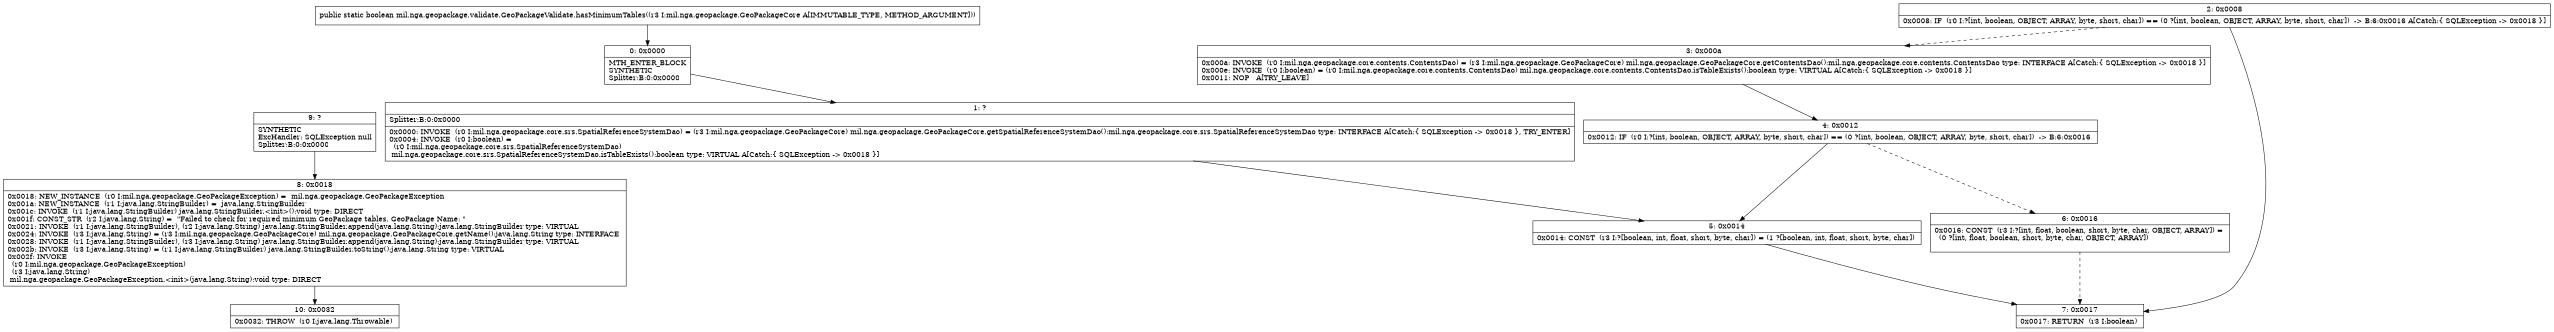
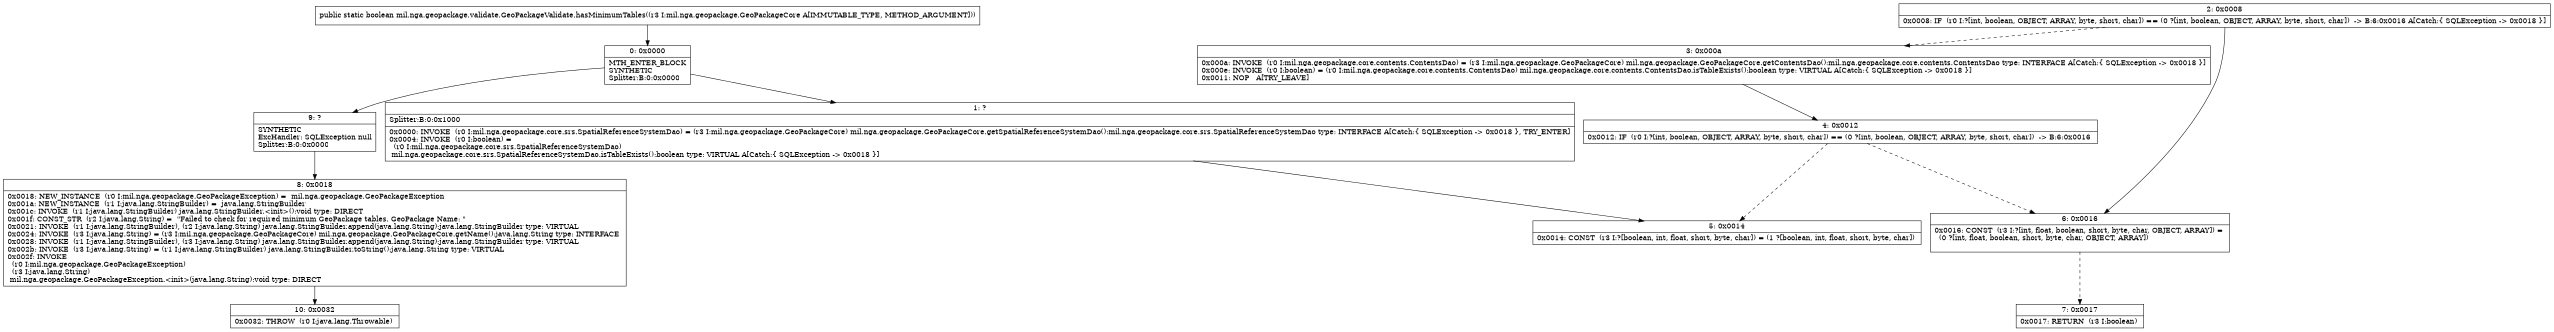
edge "0: 0x0000" -> "9: ?": added
node "1: ?": text "Splitter:B:0:0x0000" -> "Splitter:B:0:0x1000"
edge "4: 0x0012" -> "5: 0x0014": style solid -> dashed
edge "2: 0x0008" -> "7: 0x0017": now "2: 0x0008" -> "6: 0x0016"
edge "5: 0x0014" -> "7: 0x0017": removed
